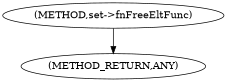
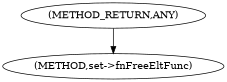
edge "(METHOD,set->fnFreeEltFunc)" -> "(METHOD_RETURN,ANY)": reversed
